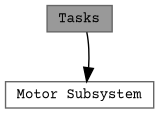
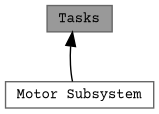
edge "Tasks" -> "Motor Subsystem": reversed
